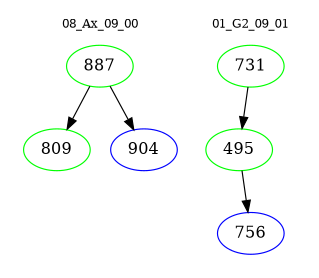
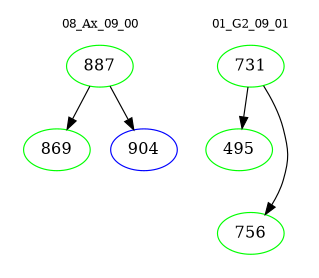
node "809": label "809" -> "869"
edge "495" -> "756": now "731" -> "756"
node "756": color blue -> green
